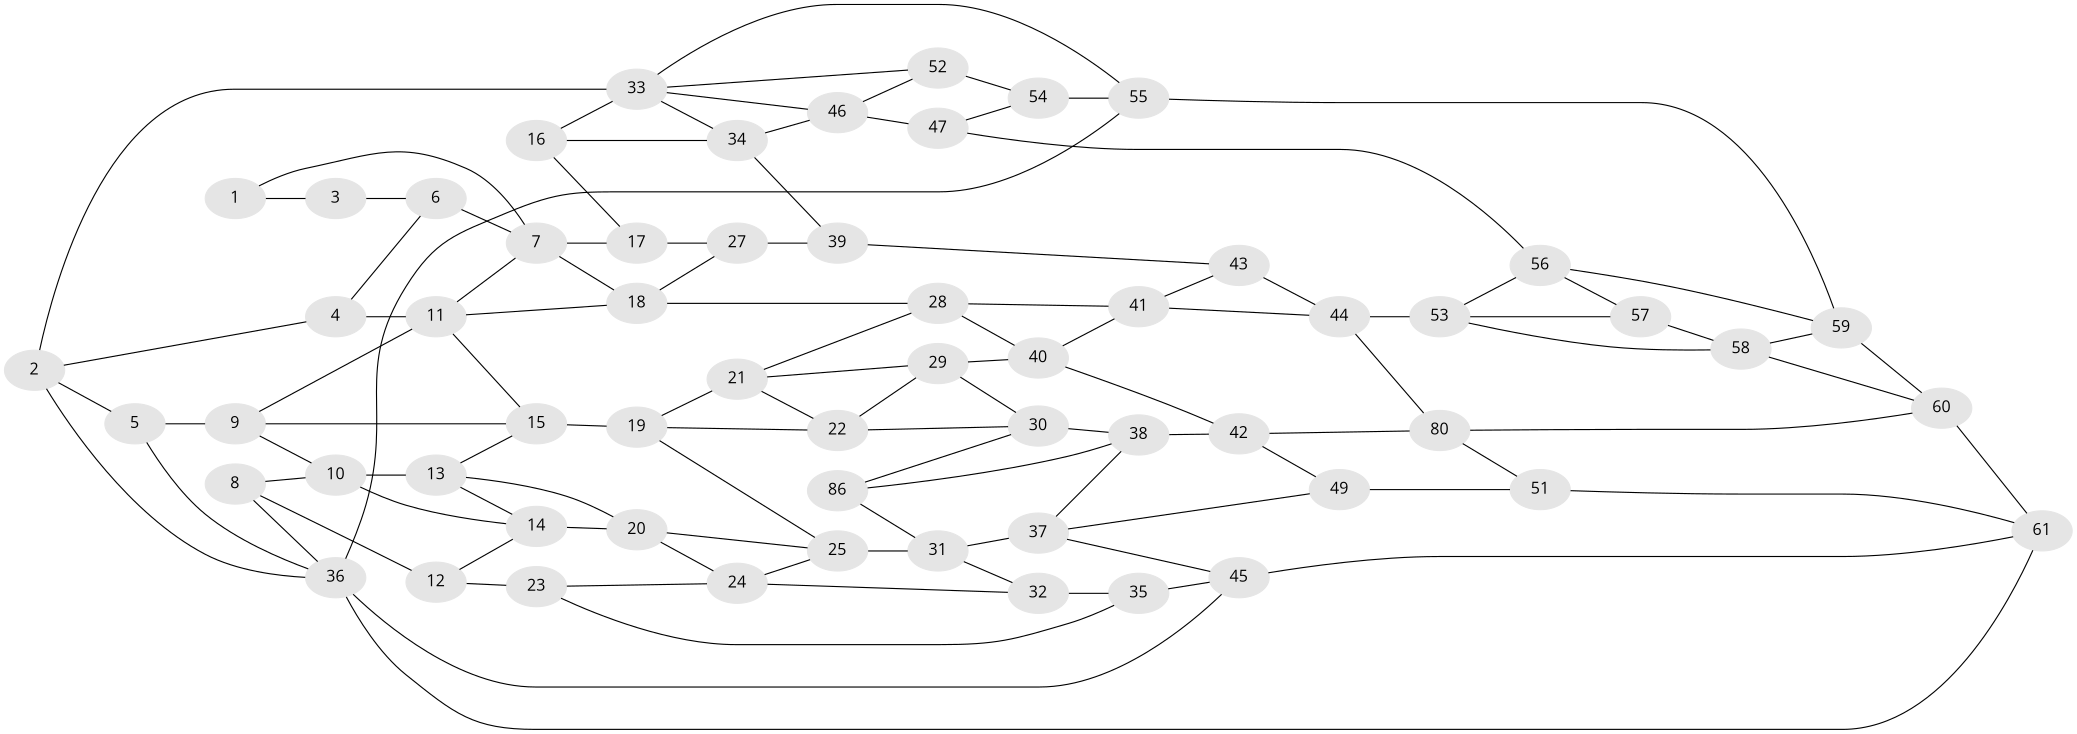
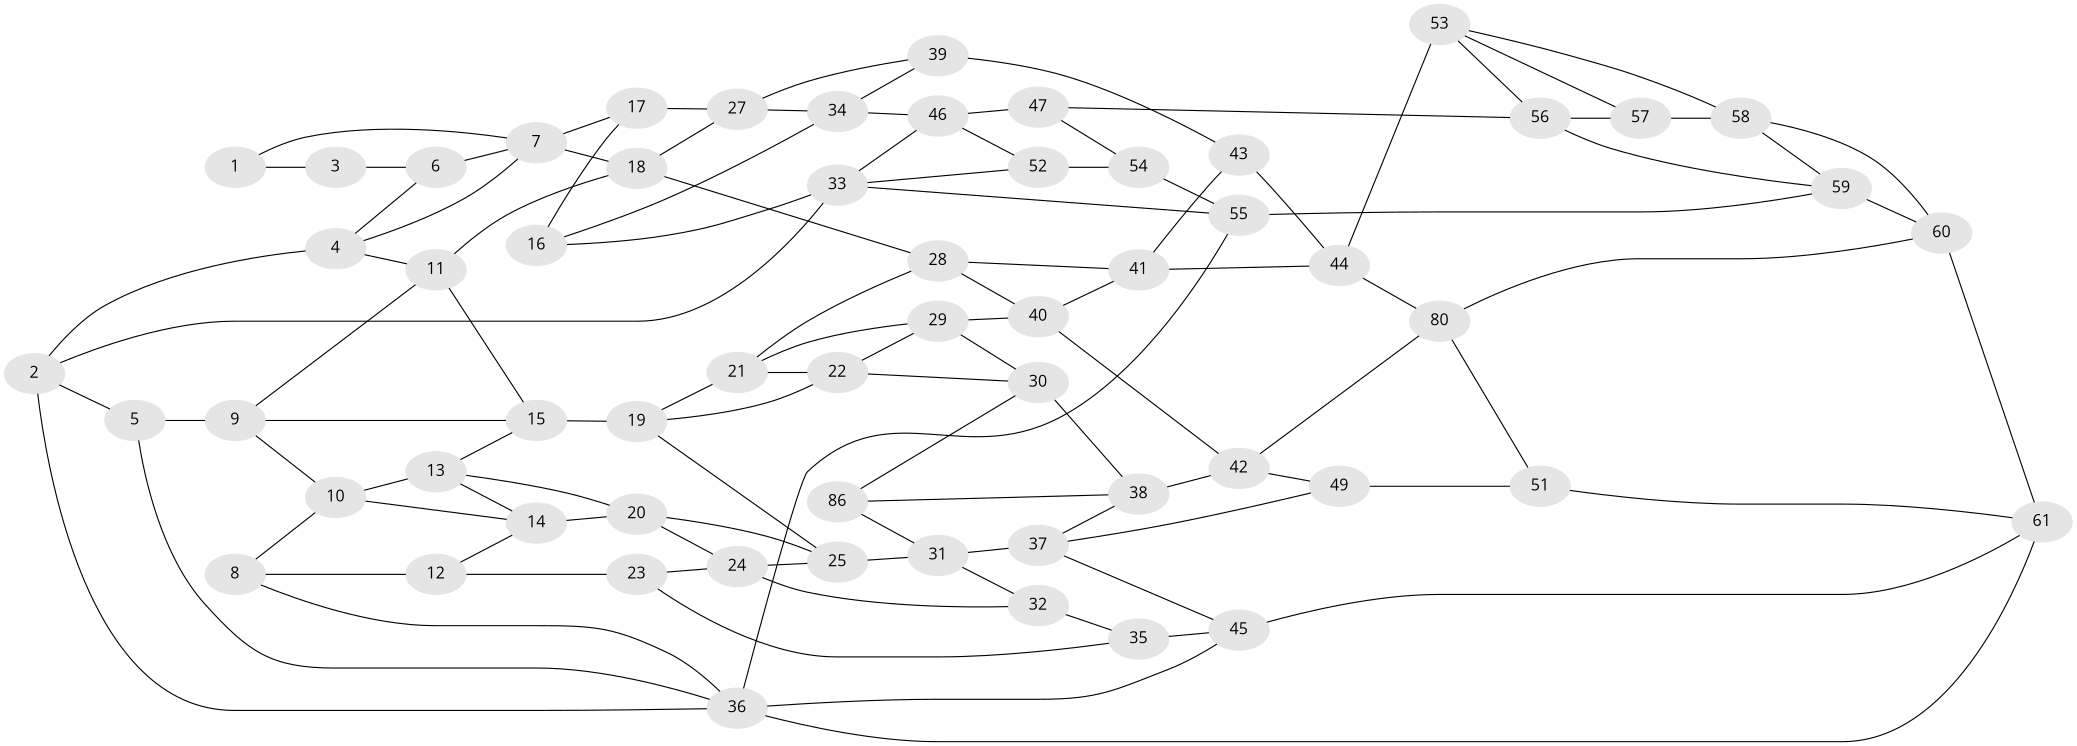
edge "33" -- "34": now "27" -- "34"
edge "7" -- "11": now "7" -- "4"
